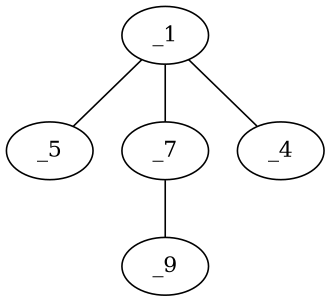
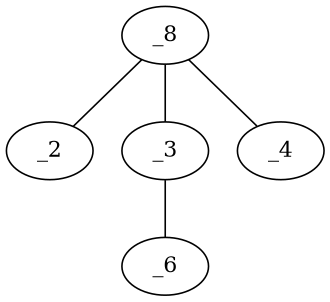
node "_1": label "_1" -> "_8"
node "_5": label "_5" -> "_2"
node "_7": label "_7" -> "_3"
node "_9": label "_9" -> "_6"
